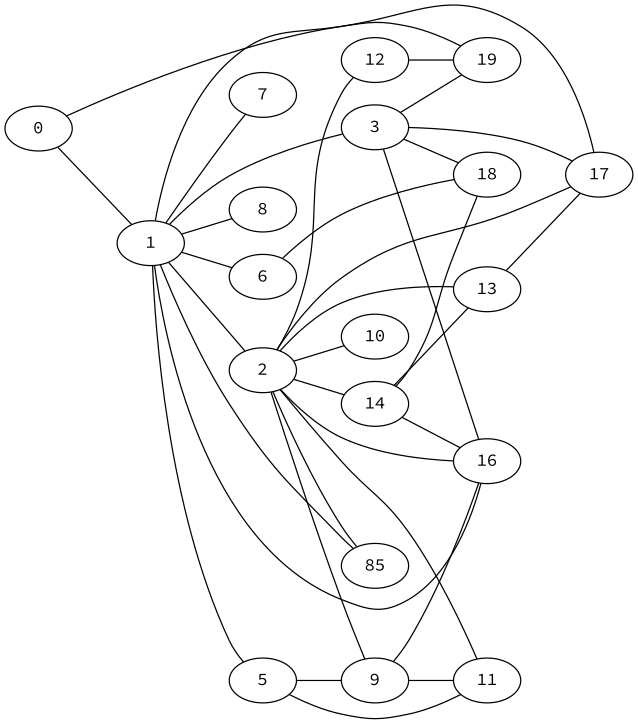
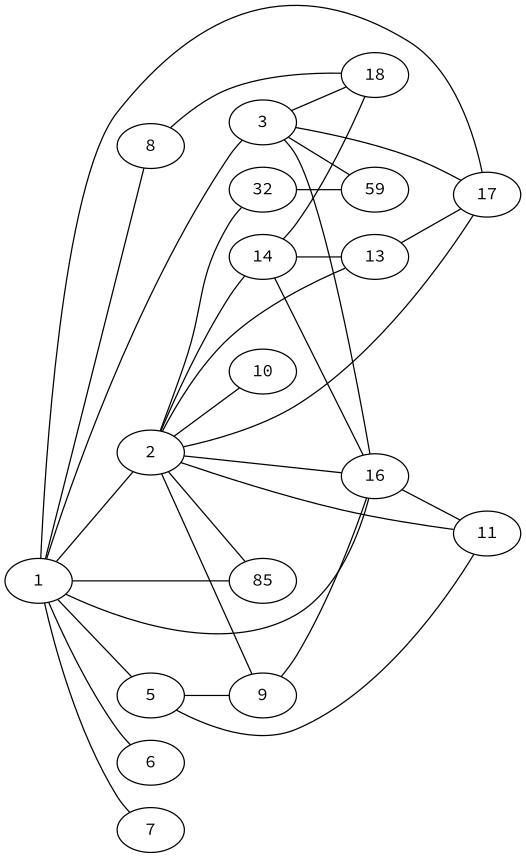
node "12": label "12" -> "32"
node "19": label "19" -> "59"
node "0": removed
edge "18" -- "6": now "18" -- "8"
edge "9" -- "11": now "16" -- "11"
